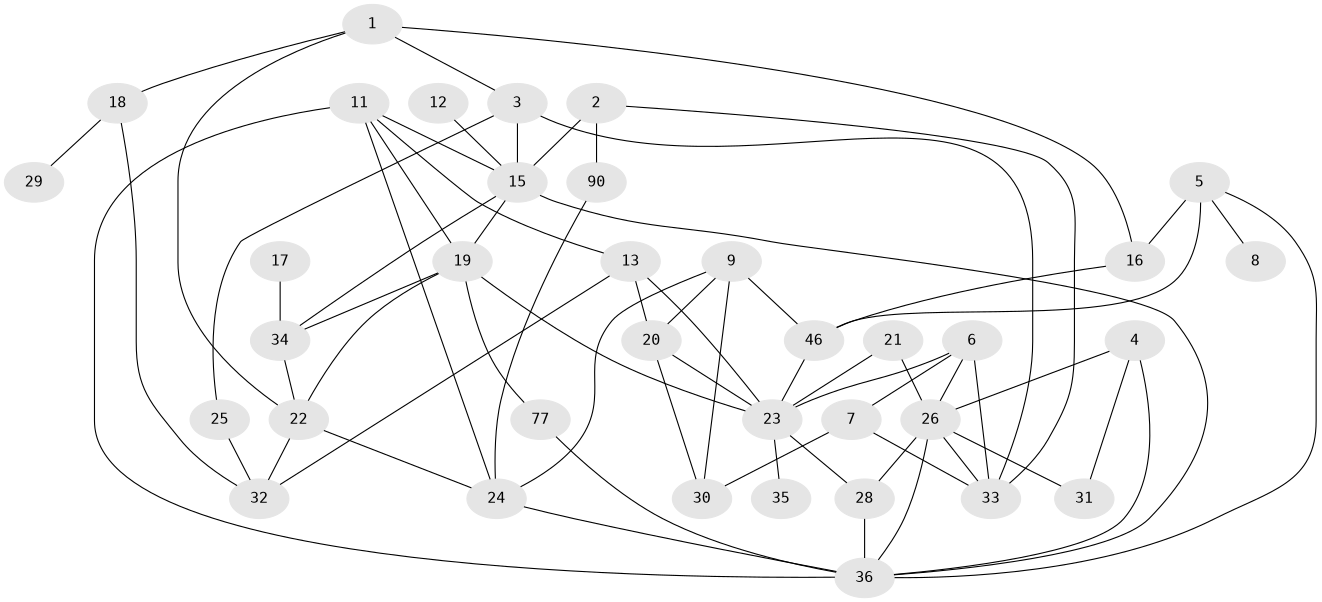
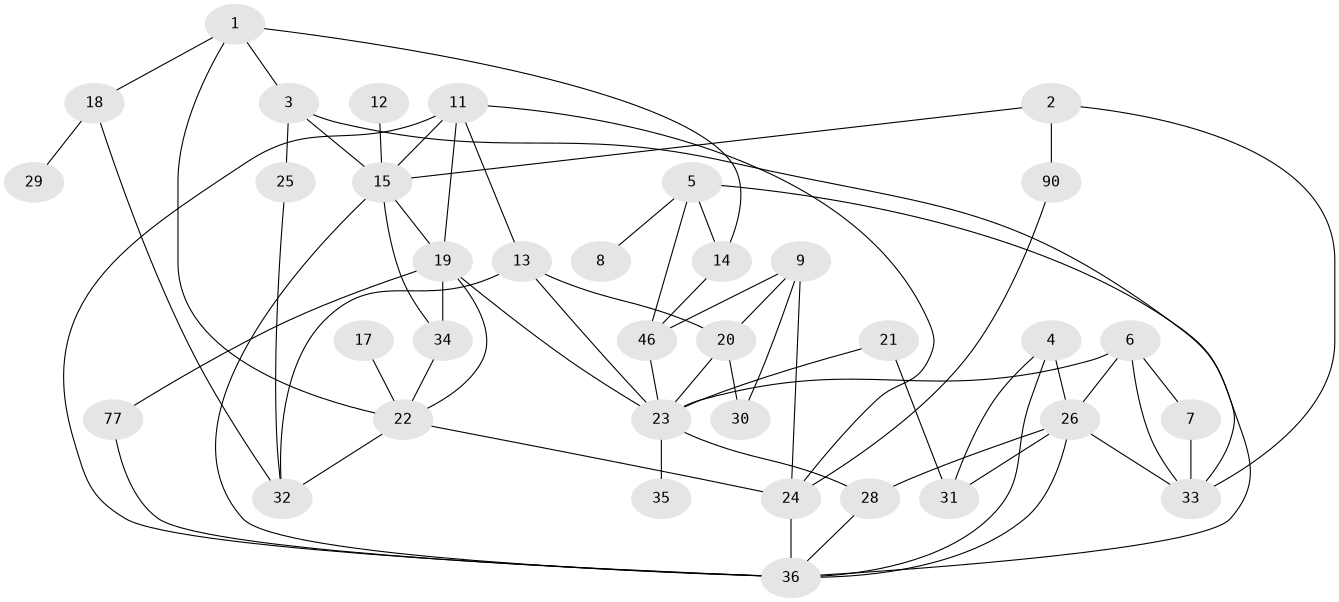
node "16": label "16" -> "14"
edge "17" -- "34": now "17" -- "22"
edge "21" -- "26": now "21" -- "31"
edge "7" -- "30": removed
